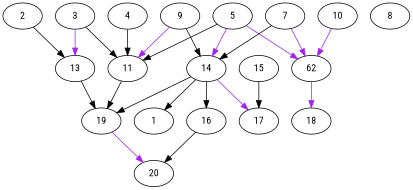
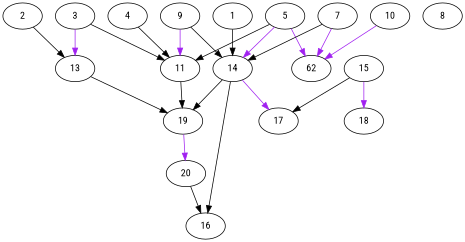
edge "62" -> "18": now "15" -> "18"
edge "14" -> "1": reversed
edge "16" -> "20": reversed
